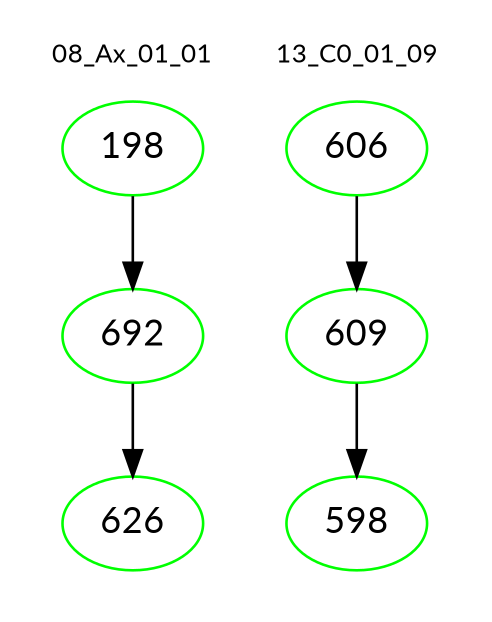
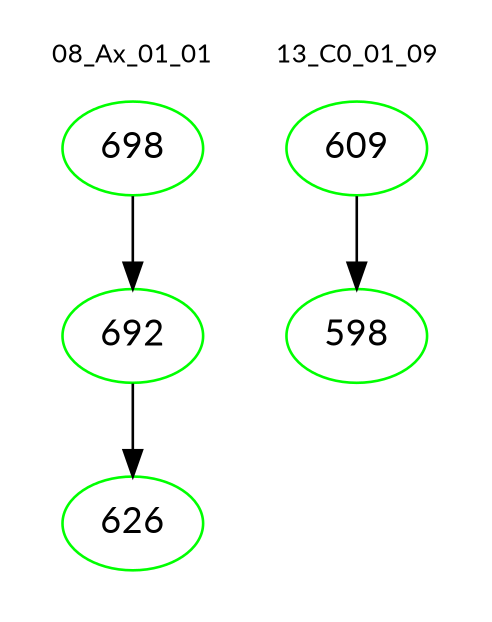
node "198": label "198" -> "698"
node "606": removed
